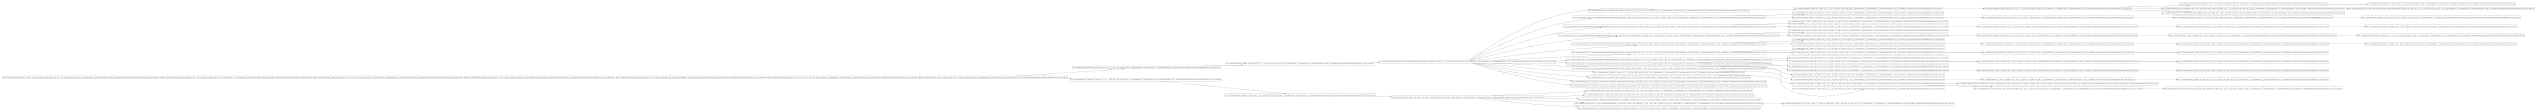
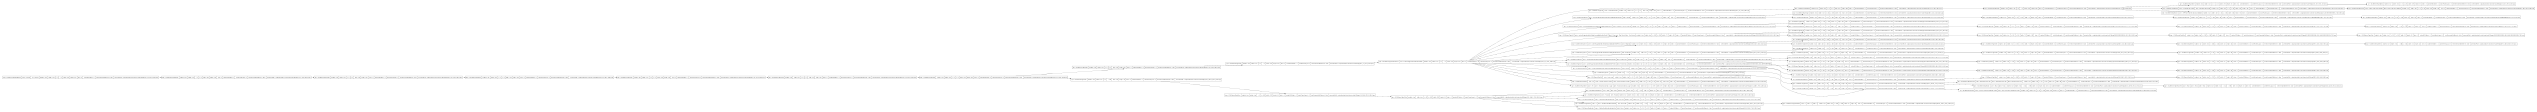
node "type = XCUIElementTypeLink": added
